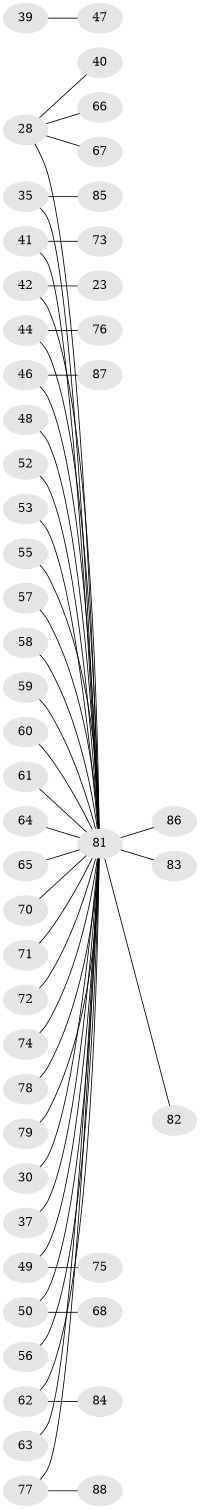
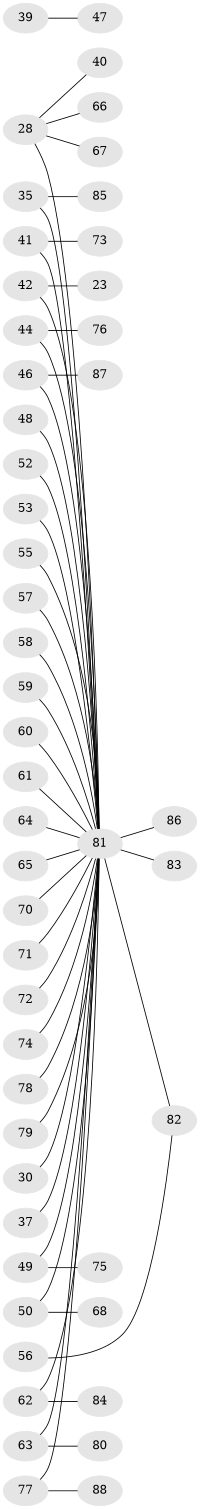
edge "81" -- "56": now "82" -- "56"
node "80": added
